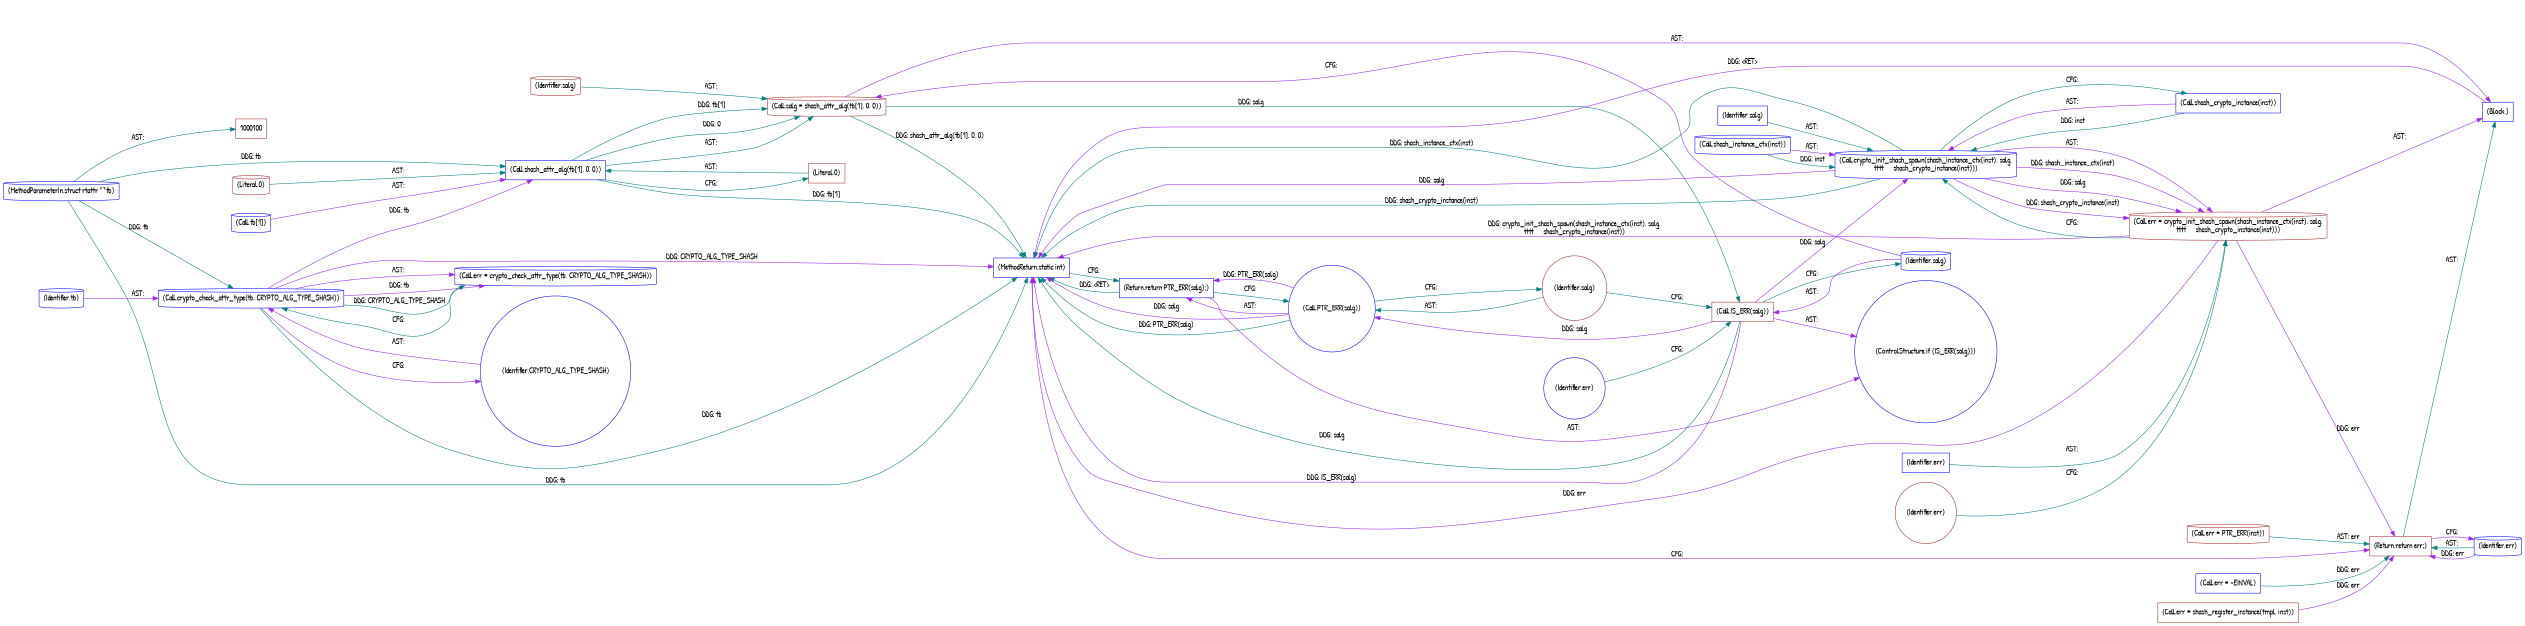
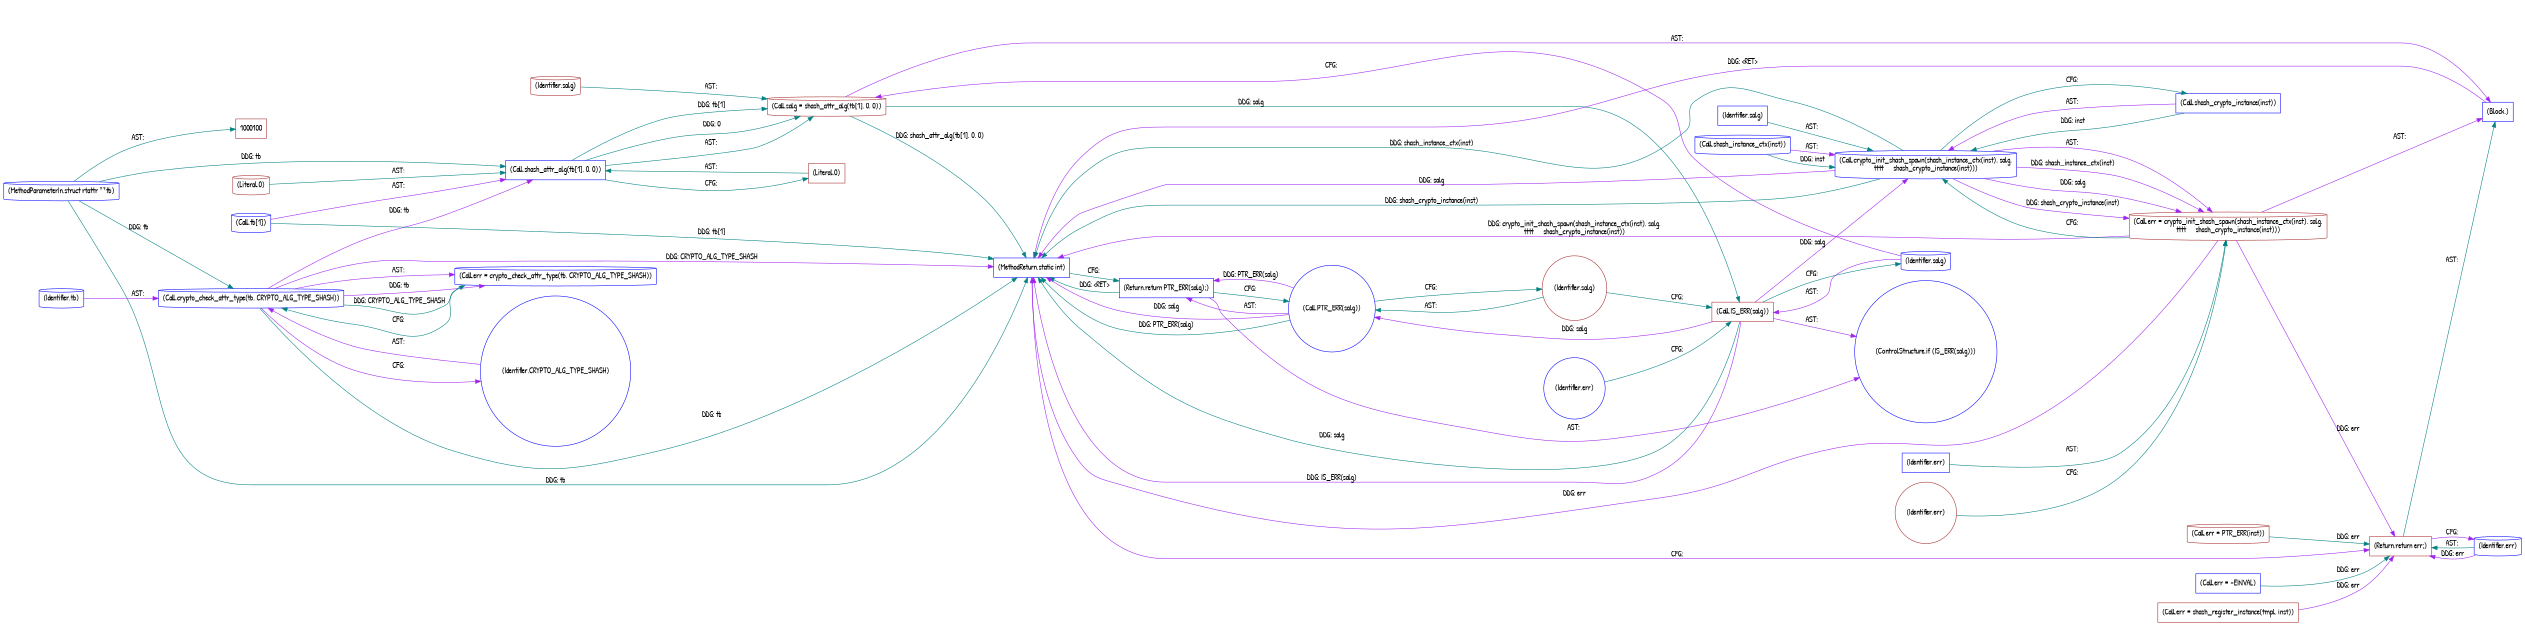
edge "(Call,shash_attr_alg(tb[1], 0, 0))" -> "(MethodReturn,static int)": now "(Call,tb[1])" -> "(MethodReturn,static int)"
edge "(Call,err = PTR_ERR(inst))" -> "(Return,return err;)": label "AST: err" -> "DDG: err"
